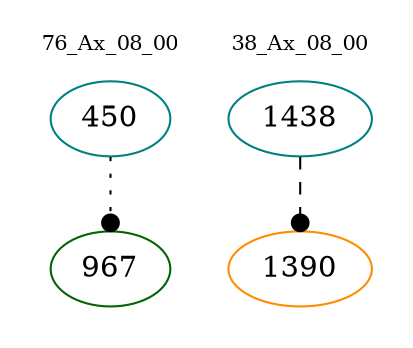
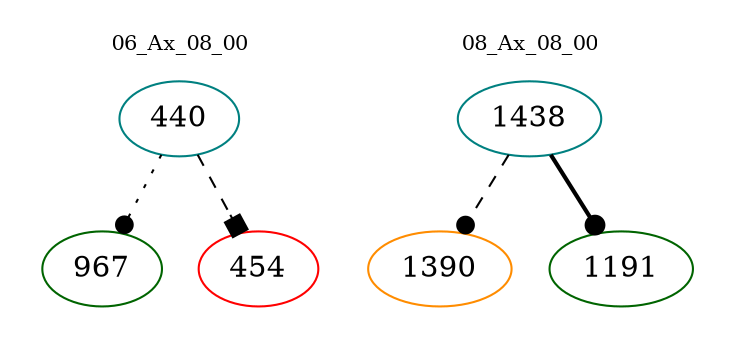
cluster "76_Ax_08_00": label "76_Ax_08_00" -> "06_Ax_08_00"
cluster "38_Ax_08_00": label "38_Ax_08_00" -> "08_Ax_08_00"
node "450": label "450" -> "440"
node "454": added
node "1191": added
